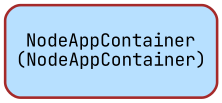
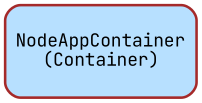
node "NodeAppContainer (NodeAppContainer)": label "NodeAppContainer (NodeAppContainer)" -> "NodeAppContainer (Container)"
